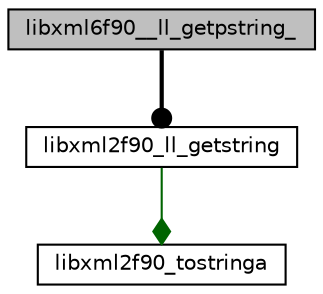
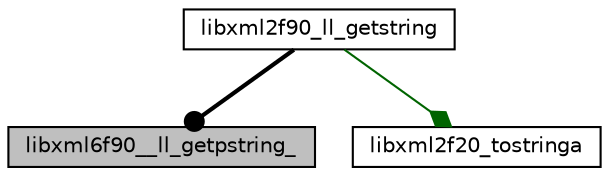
edge "libxml6f90__ll_getpstring_" -> "libxml2f90_ll_getstring": reversed
node "libxml2f90_tostringa": label "libxml2f90_tostringa" -> "libxml2f20_tostringa"
